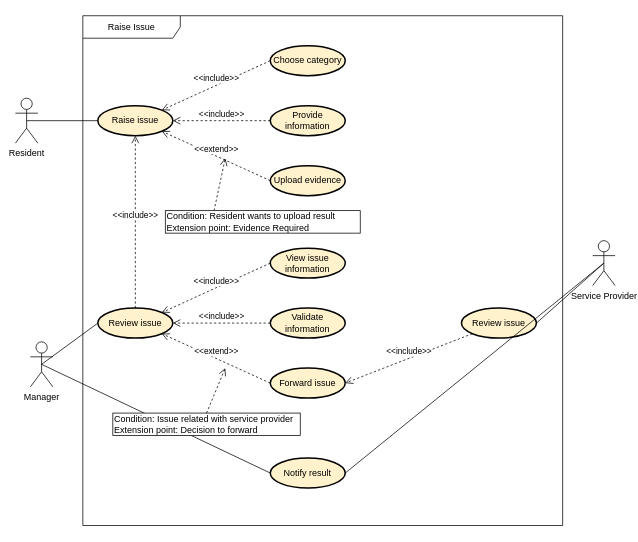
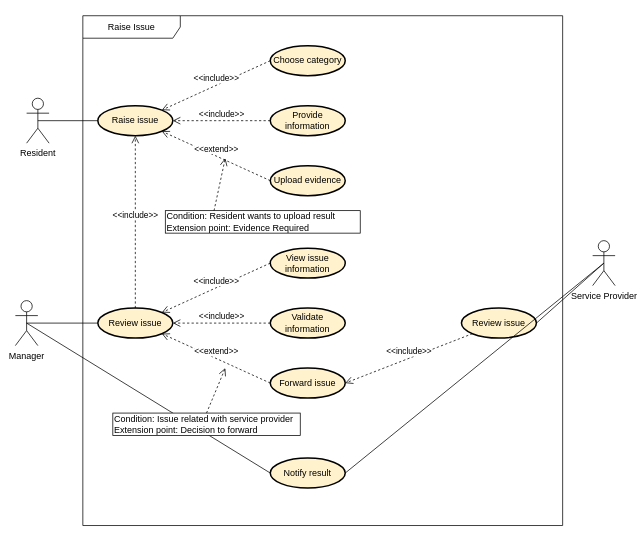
node "Resident": moved (27, 120) -> (38, 120)
node "Manager": moved (42, 364) -> (27, 323)
